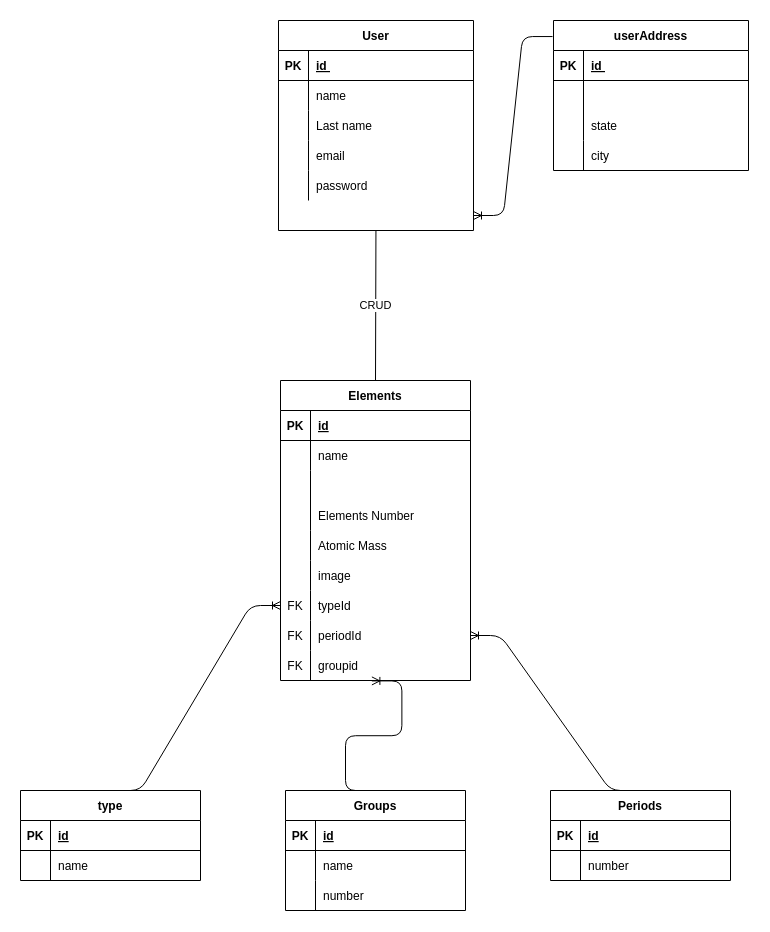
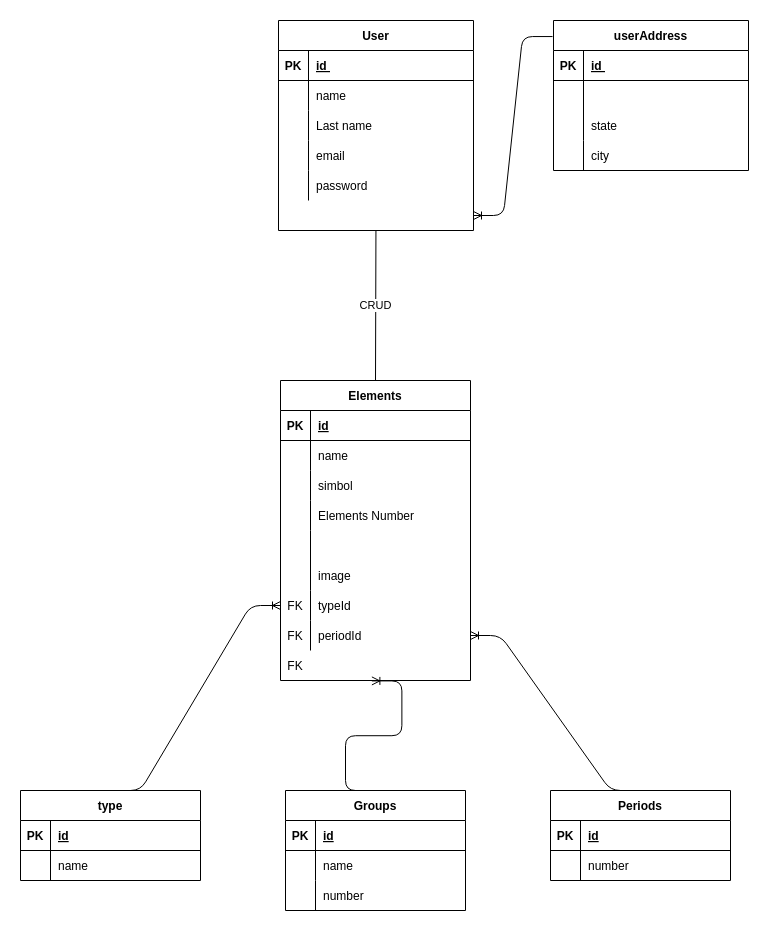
node "simbol": added
node "Atomic Mass": removed
node "groupid": removed
